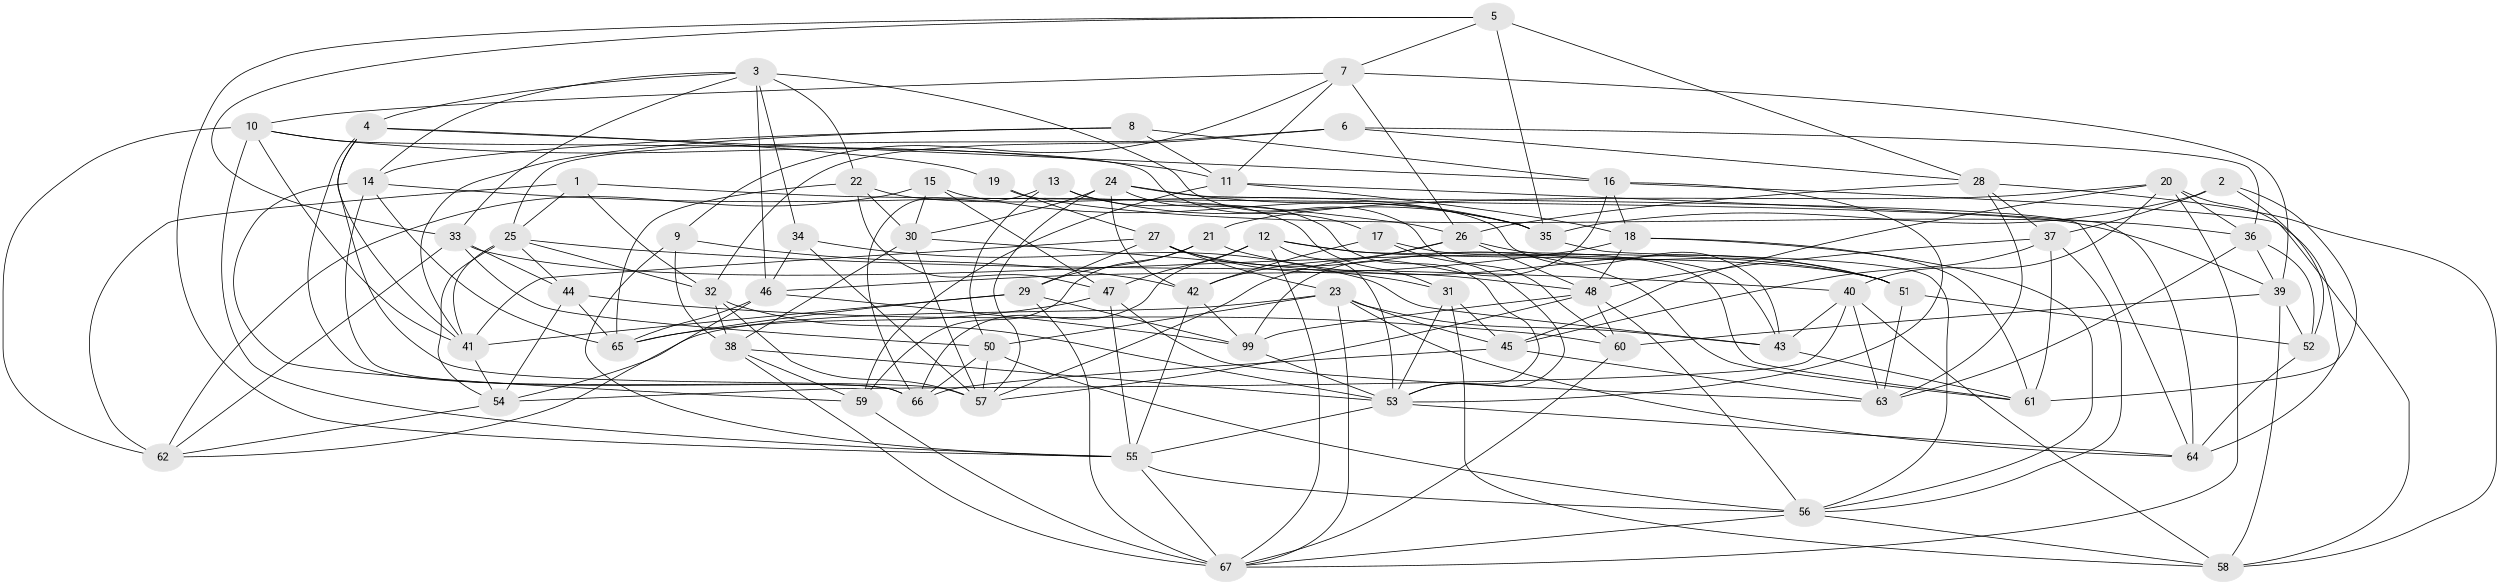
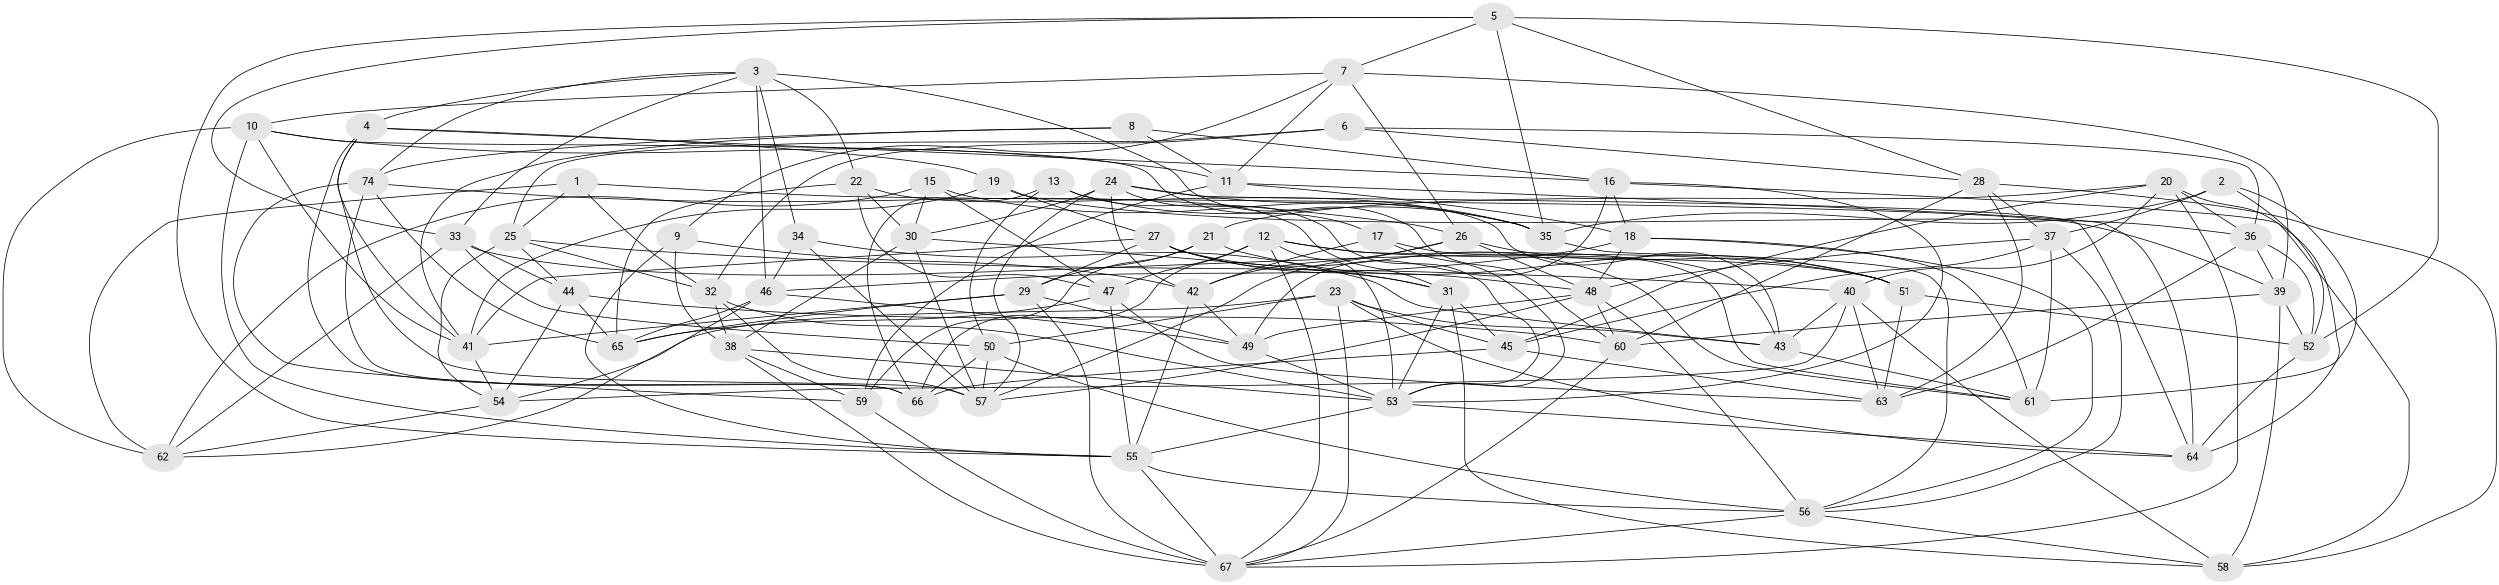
edge "5" -- "52": added
node "14": label "14" -> "74"
edge "28" -- "26": now "28" -- "60"
edge "27" -- "23": now "27" -- "31"
edge "25" -- "41": now "19" -- "41"
node "99": label "99" -> "49"
